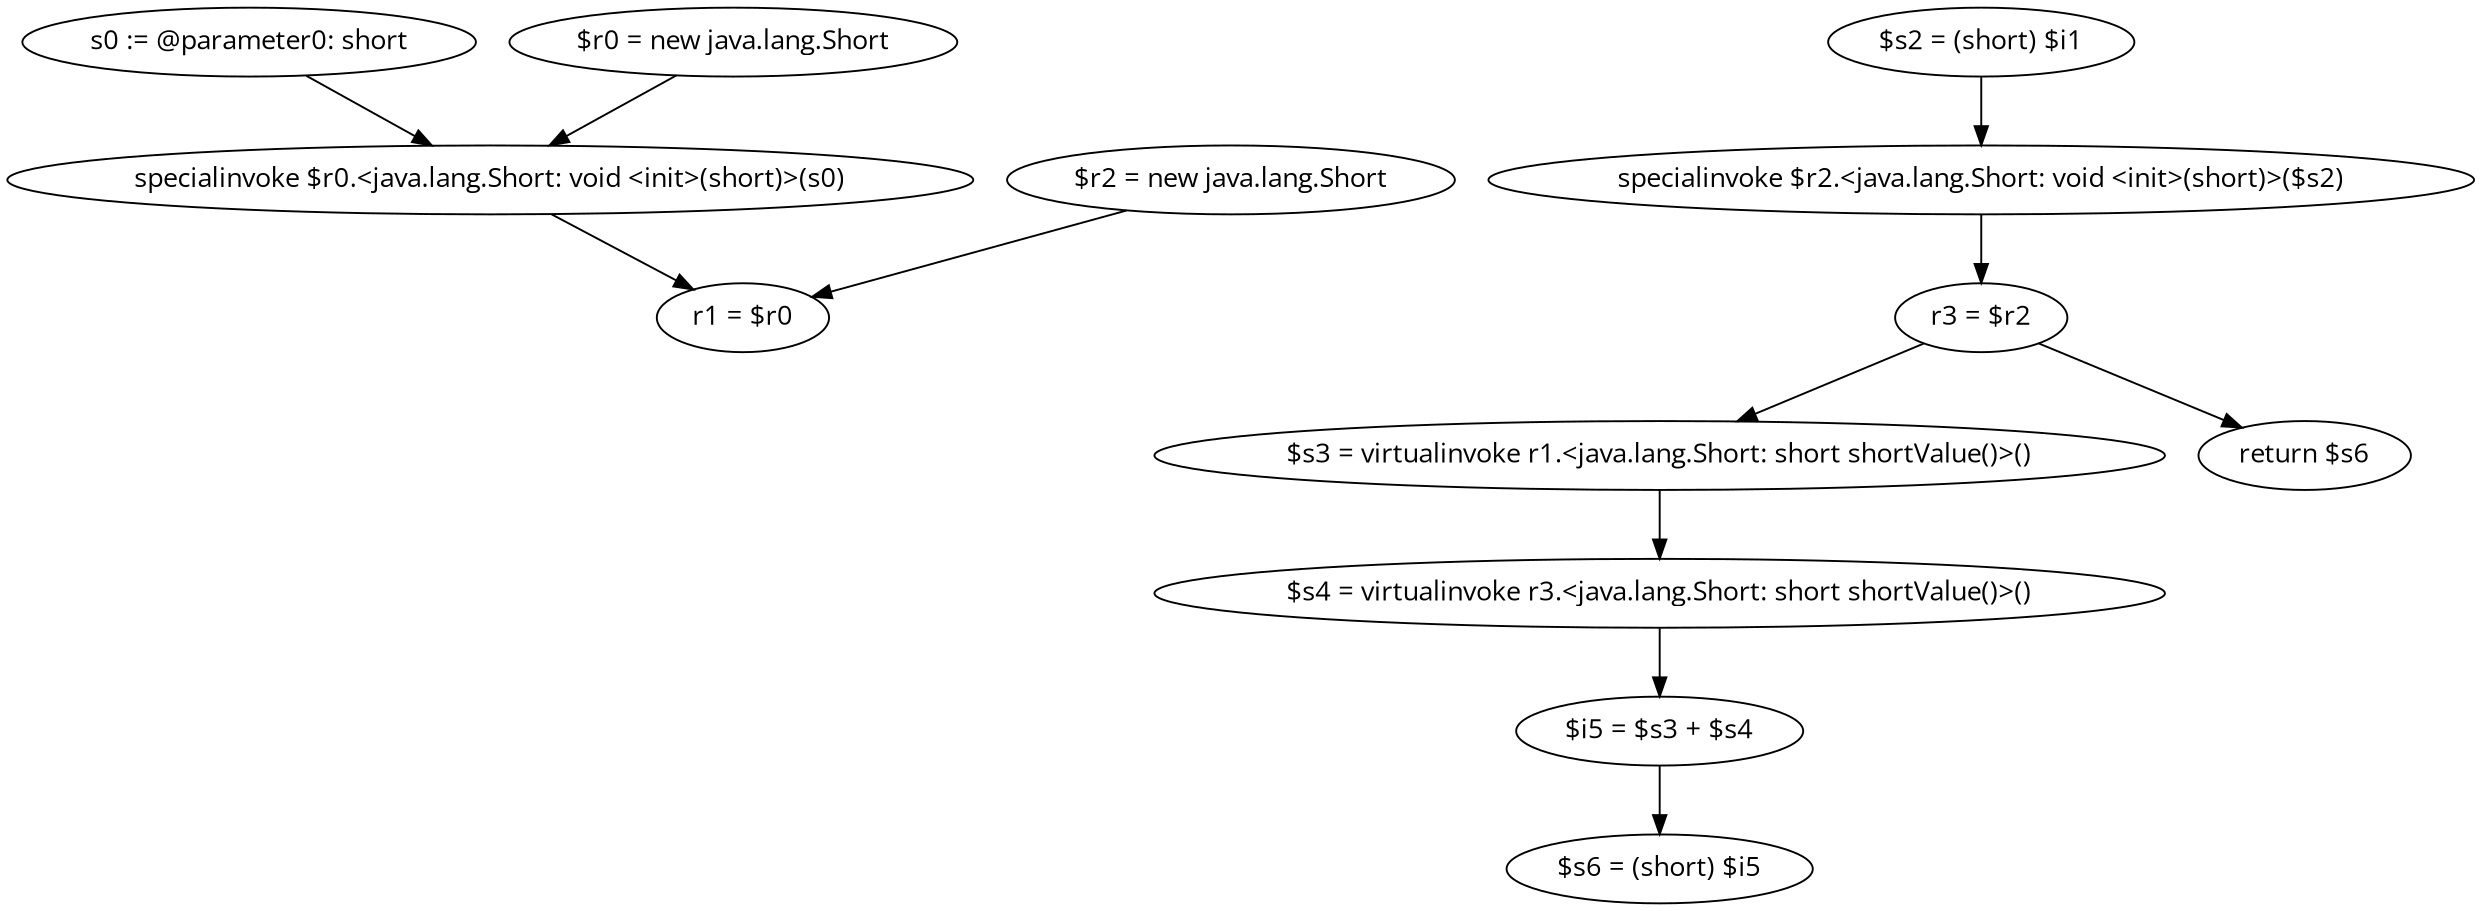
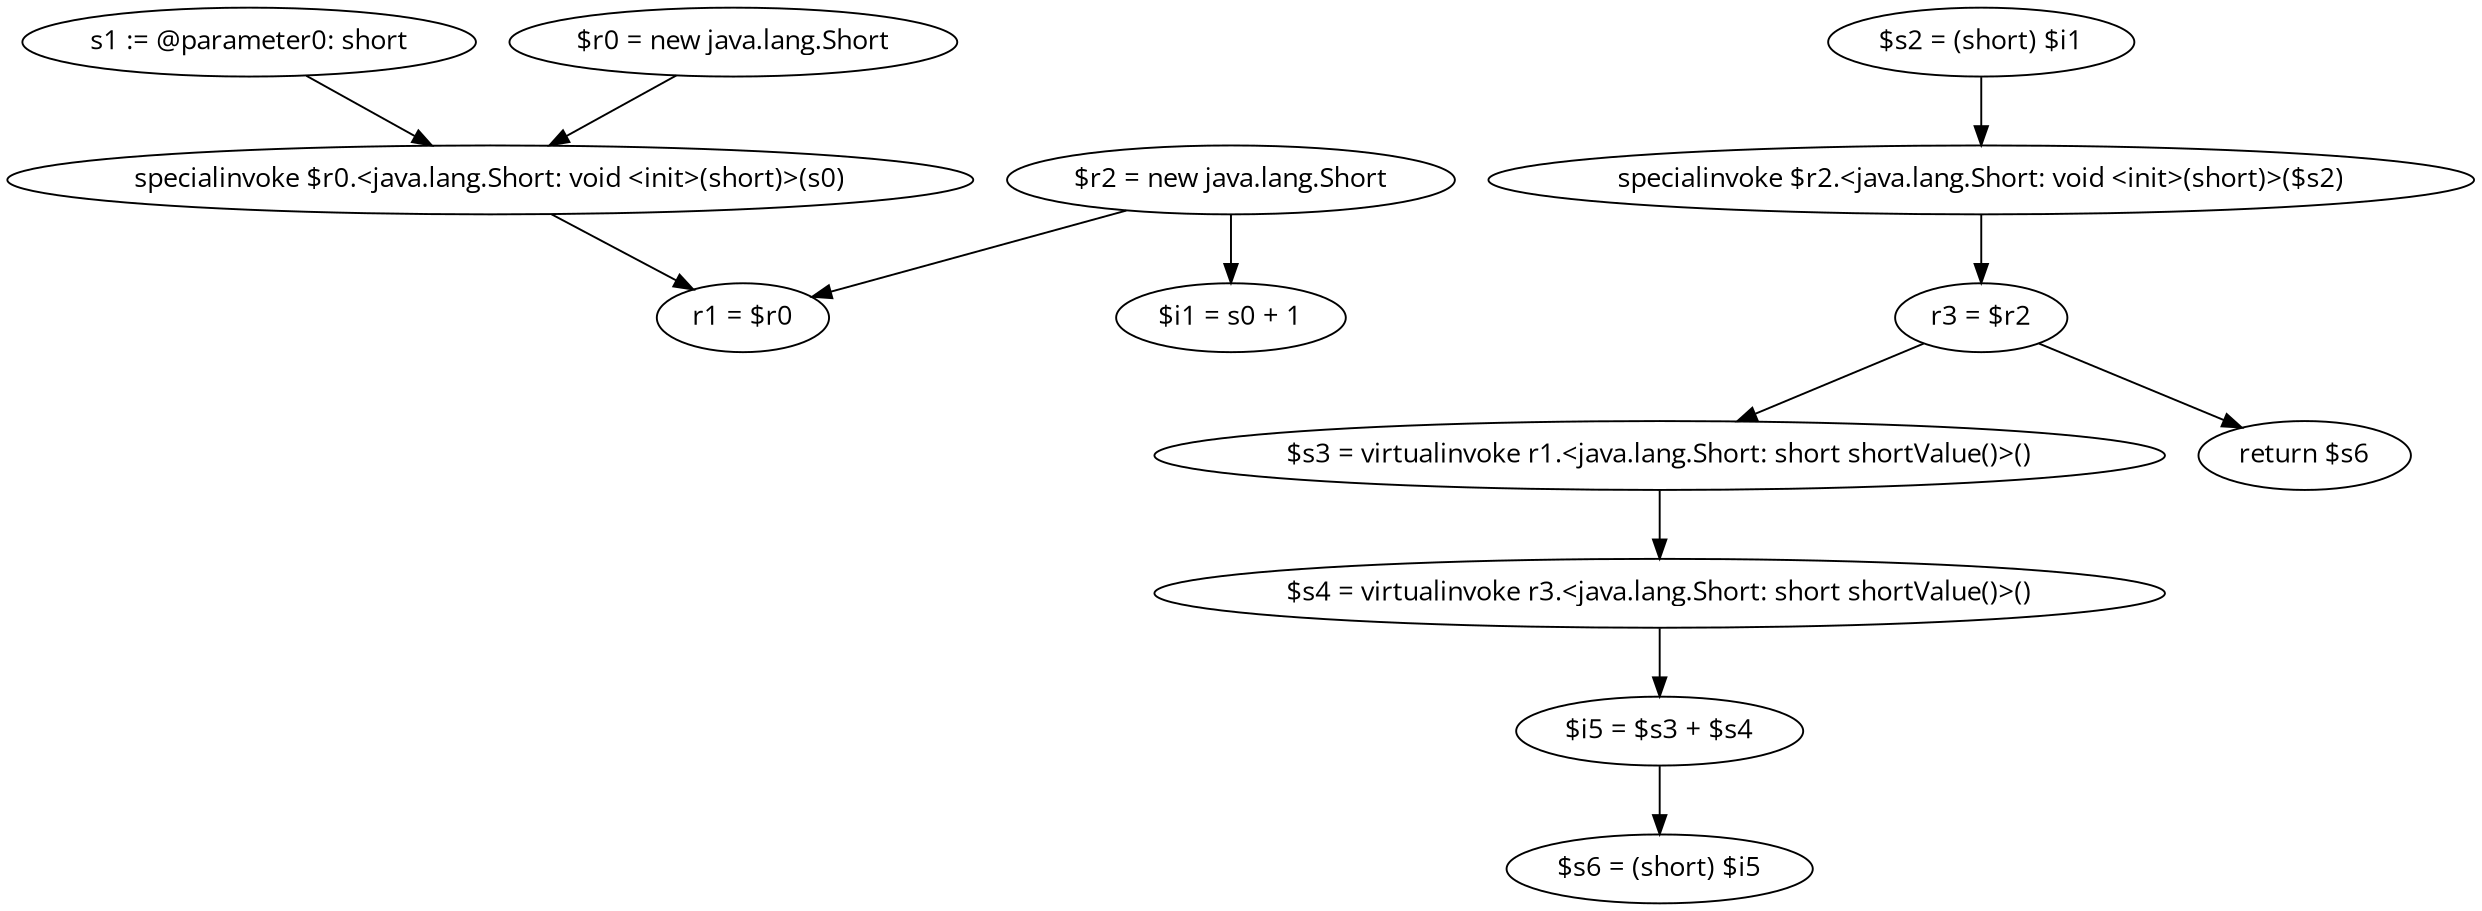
node "s0 := @parameter0: short": label "s0 := @parameter0: short" -> "s1 := @parameter0: short"
node "$i1 = s0 + 1": added
